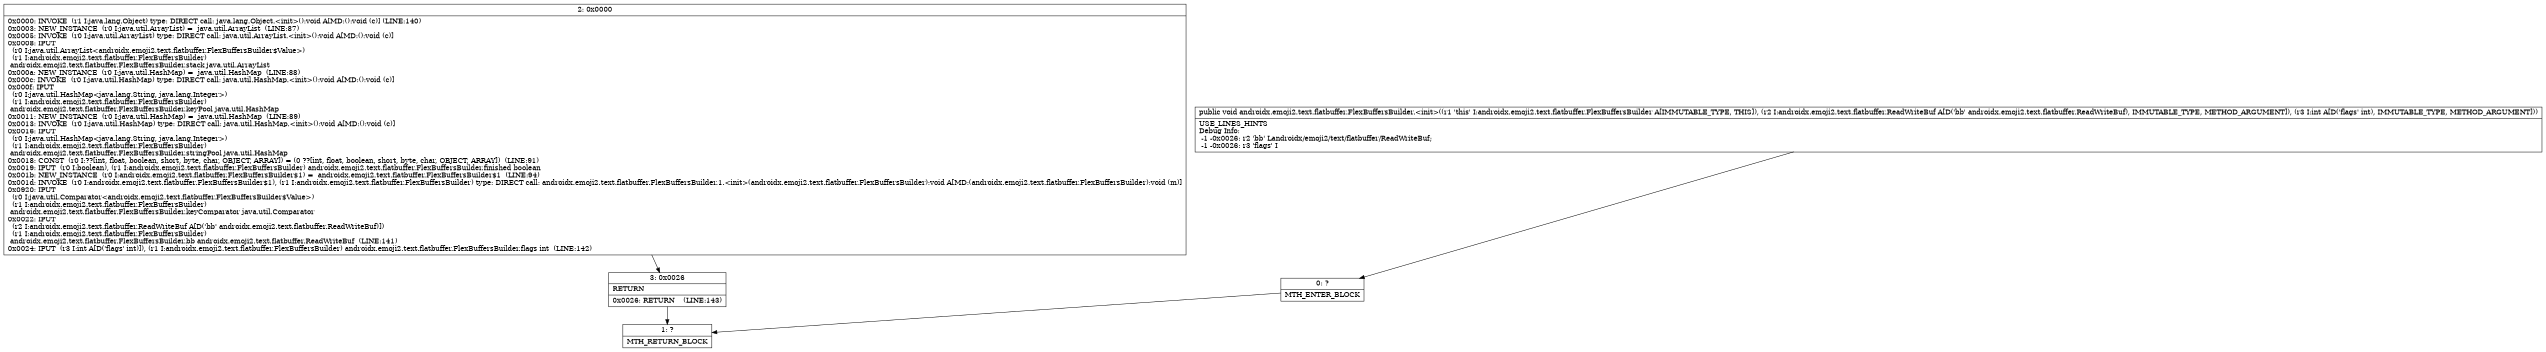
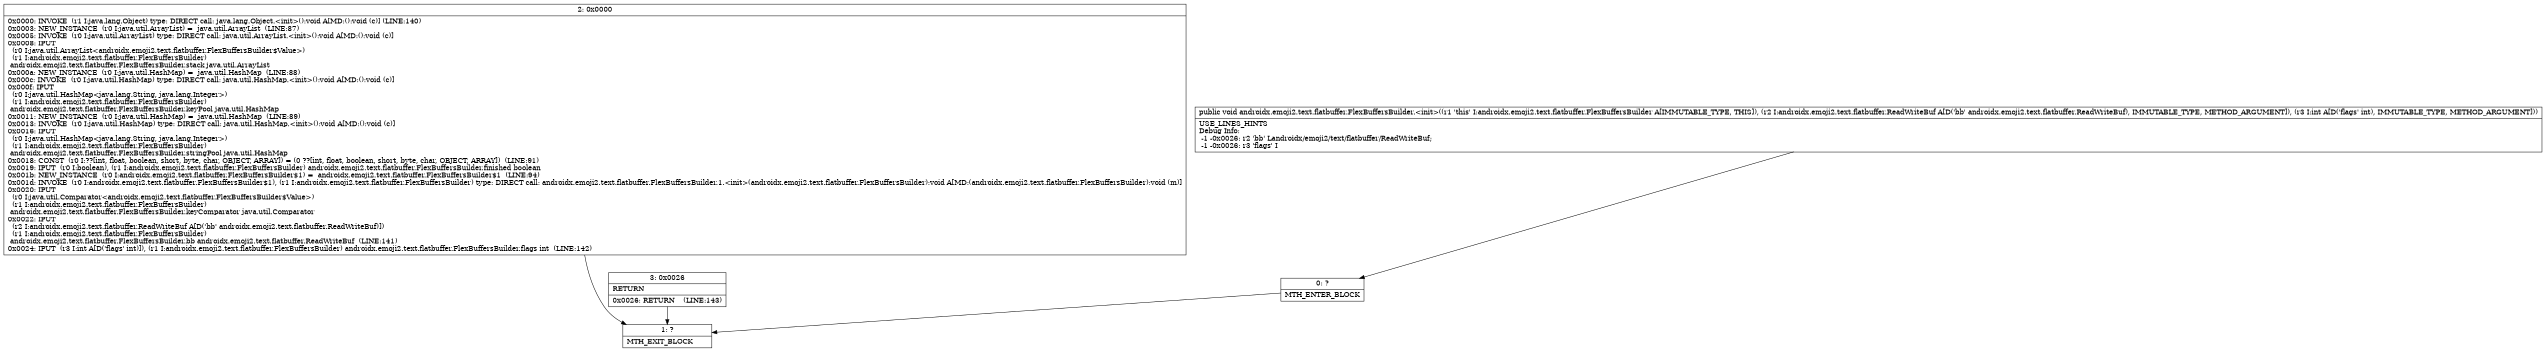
node "2: 0x0000": text "0x0920: IPUT" -> "0x0020: IPUT"
edge "2: 0x0000" -> "3: 0x0026": now "2: 0x0000" -> "1: ?"
node "1: ?": text "MTH_RETURN_BLOCK" -> "MTH_EXIT_BLOCK"
